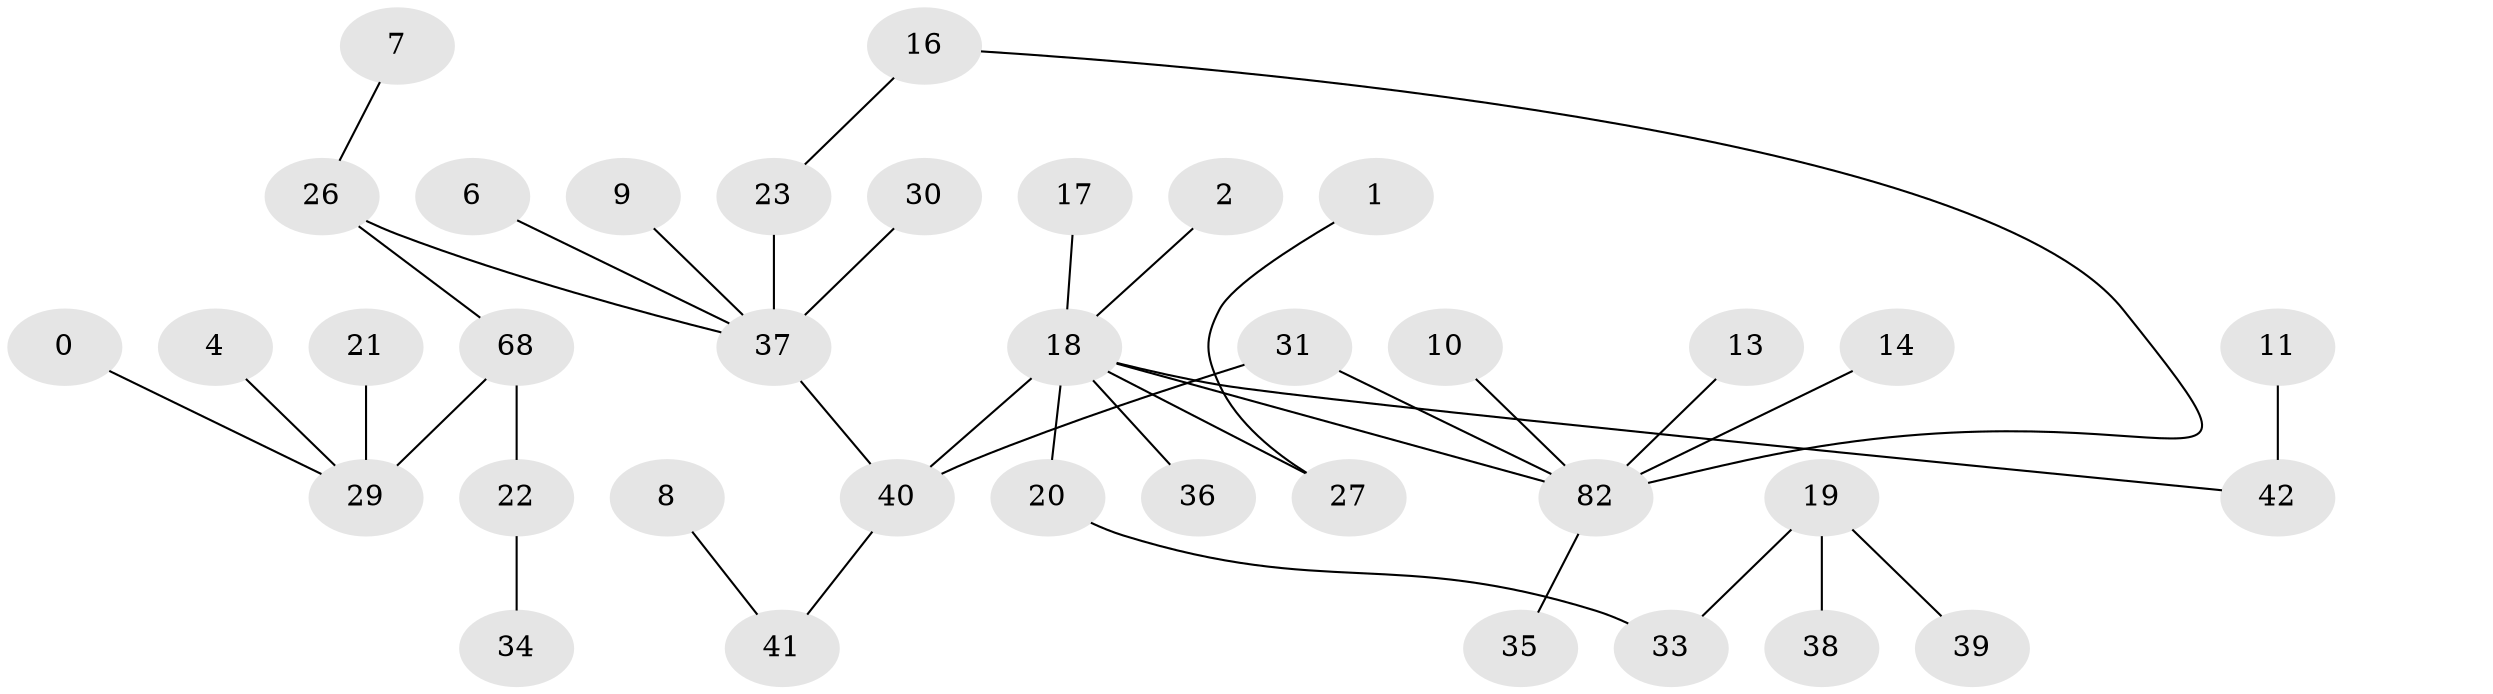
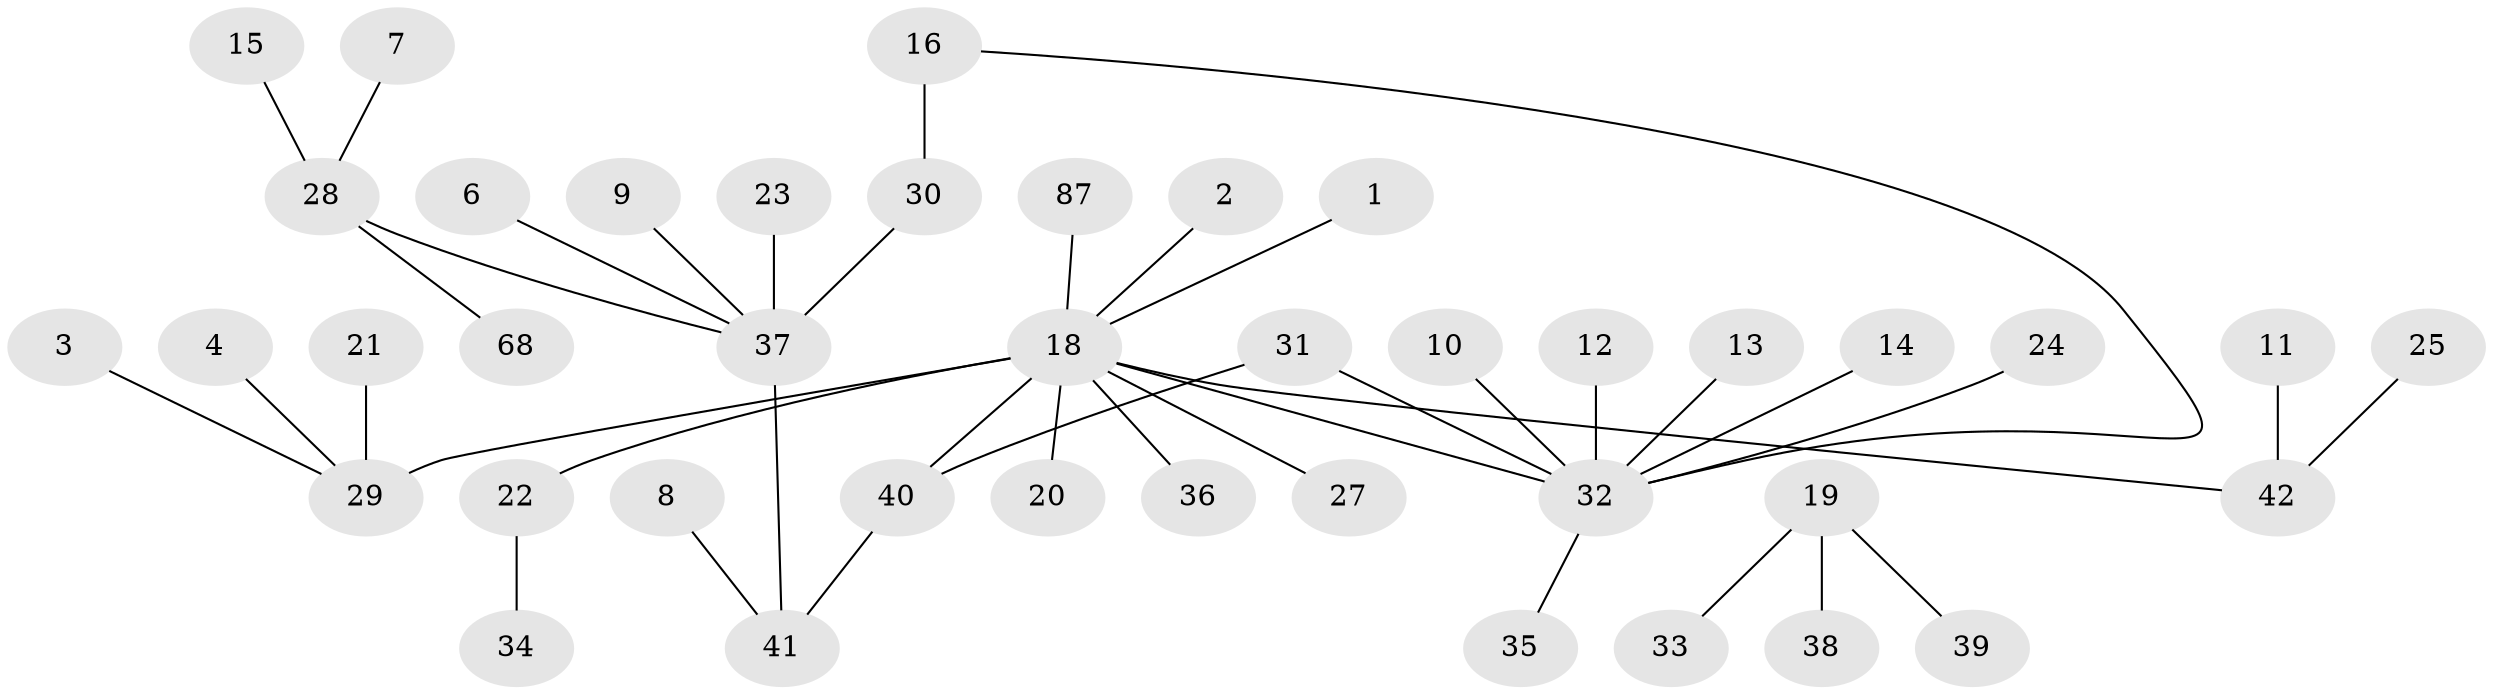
node "15": added
edge "16" -- "23": now "16" -- "30"
node "26": label "26" -> "28"
node "17": label "17" -> "87"
edge "1" -- "27": now "1" -- "18"
node "0": label "0" -> "3"
node "12": added
node "24": added
node "25": added
edge "68" -- "29": now "18" -- "29"
edge "68" -- "22": now "18" -- "22"
edge "37" -- "40": now "37" -- "41"
node "82": label "82" -> "32"
edge "20" -- "33": removed
